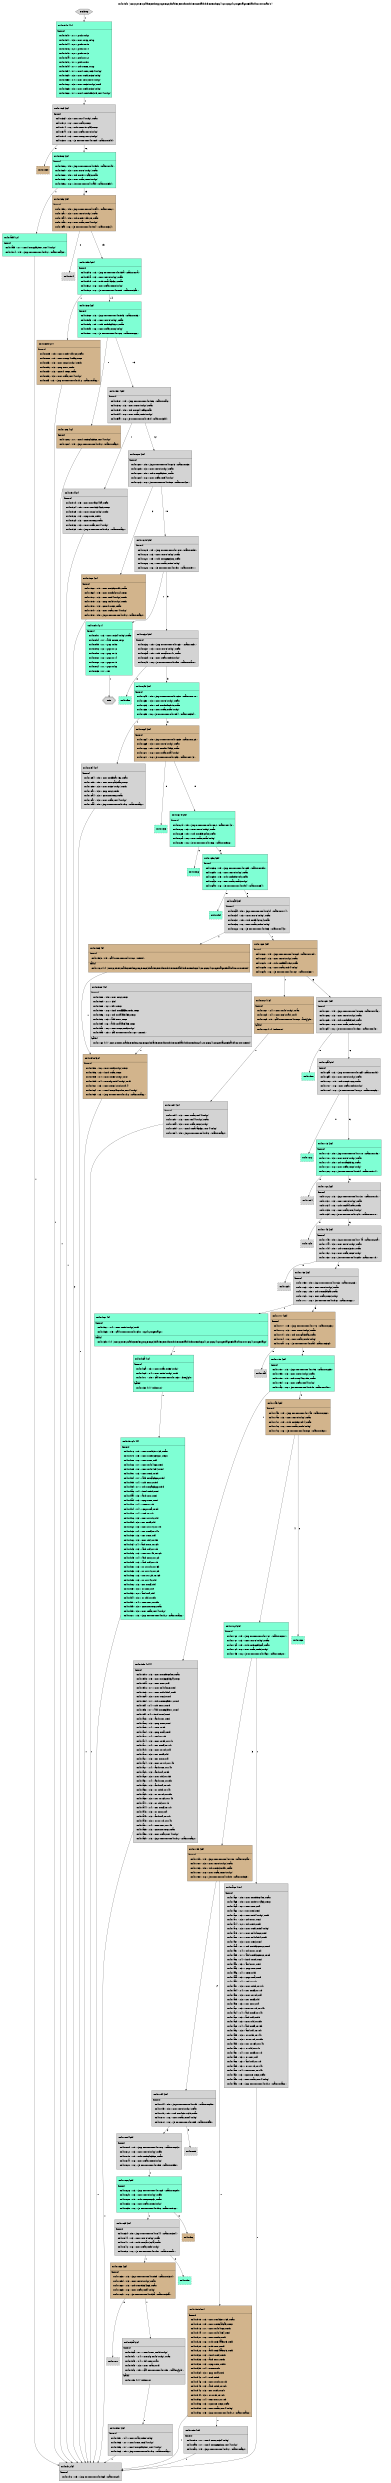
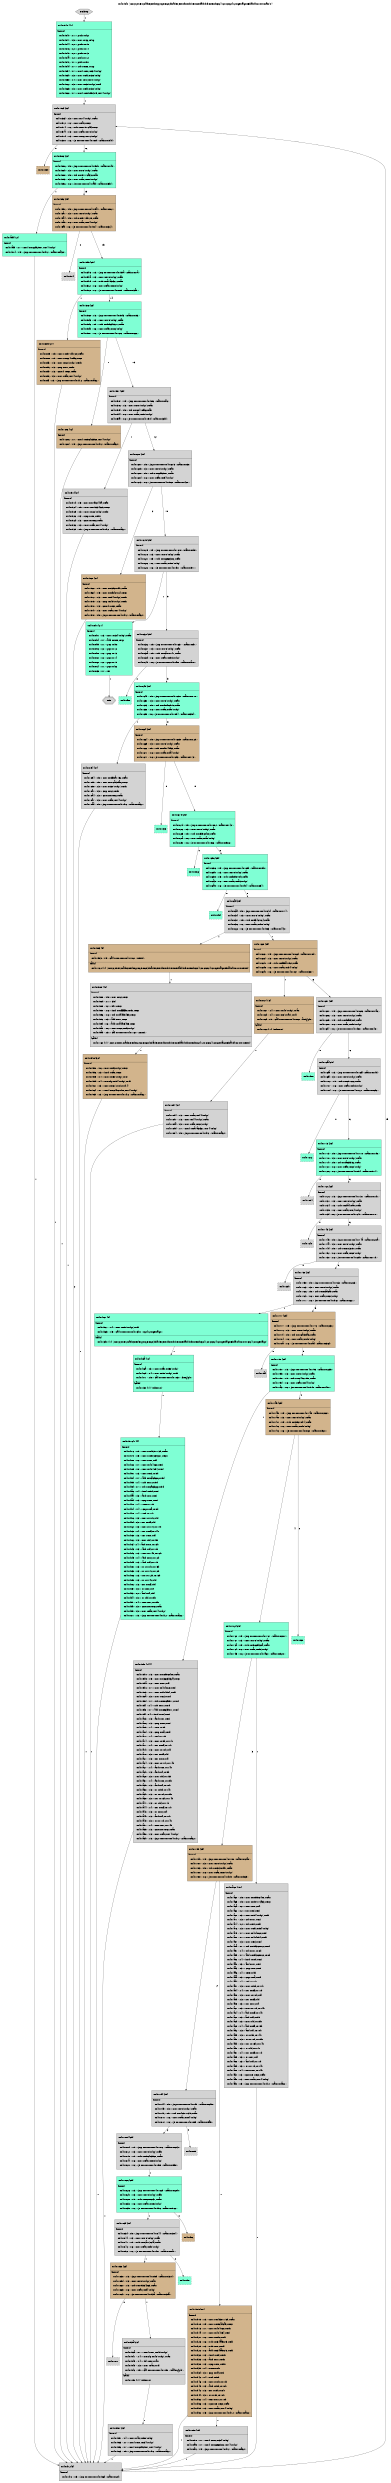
edge "0x401983 [5]" -> "0x4019b0 [32]": now "0x401983 [5]" -> "0x401988 [40]"
edge "0x401f72 [5]" -> "0x40156f [23]": added, label "15"
